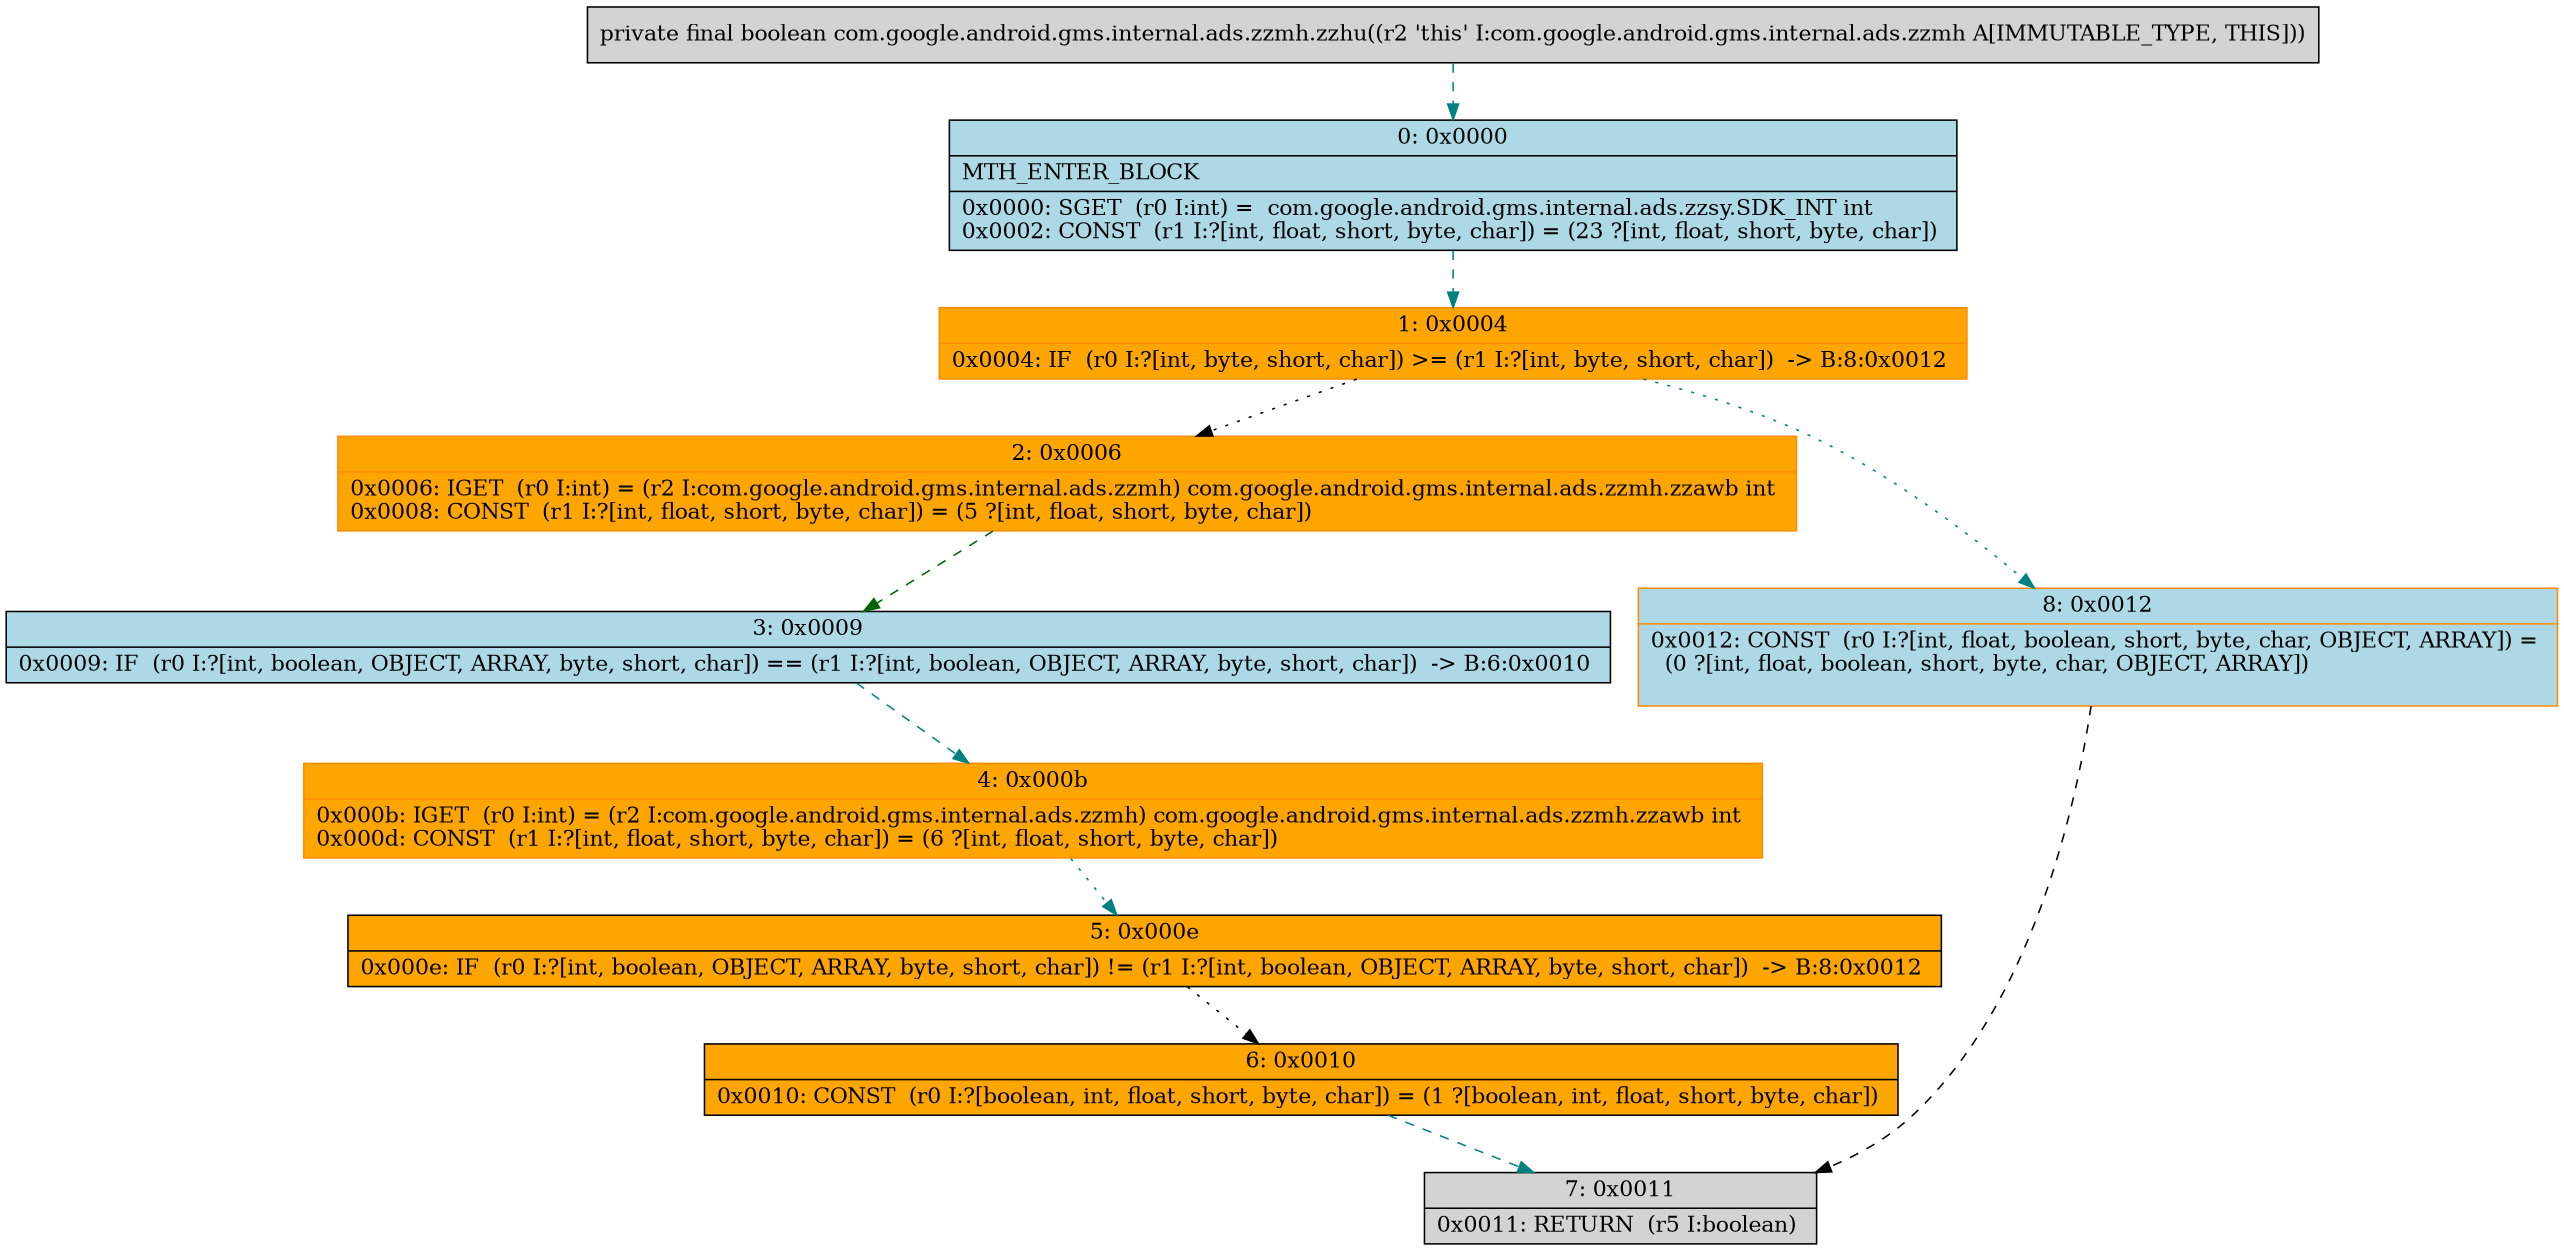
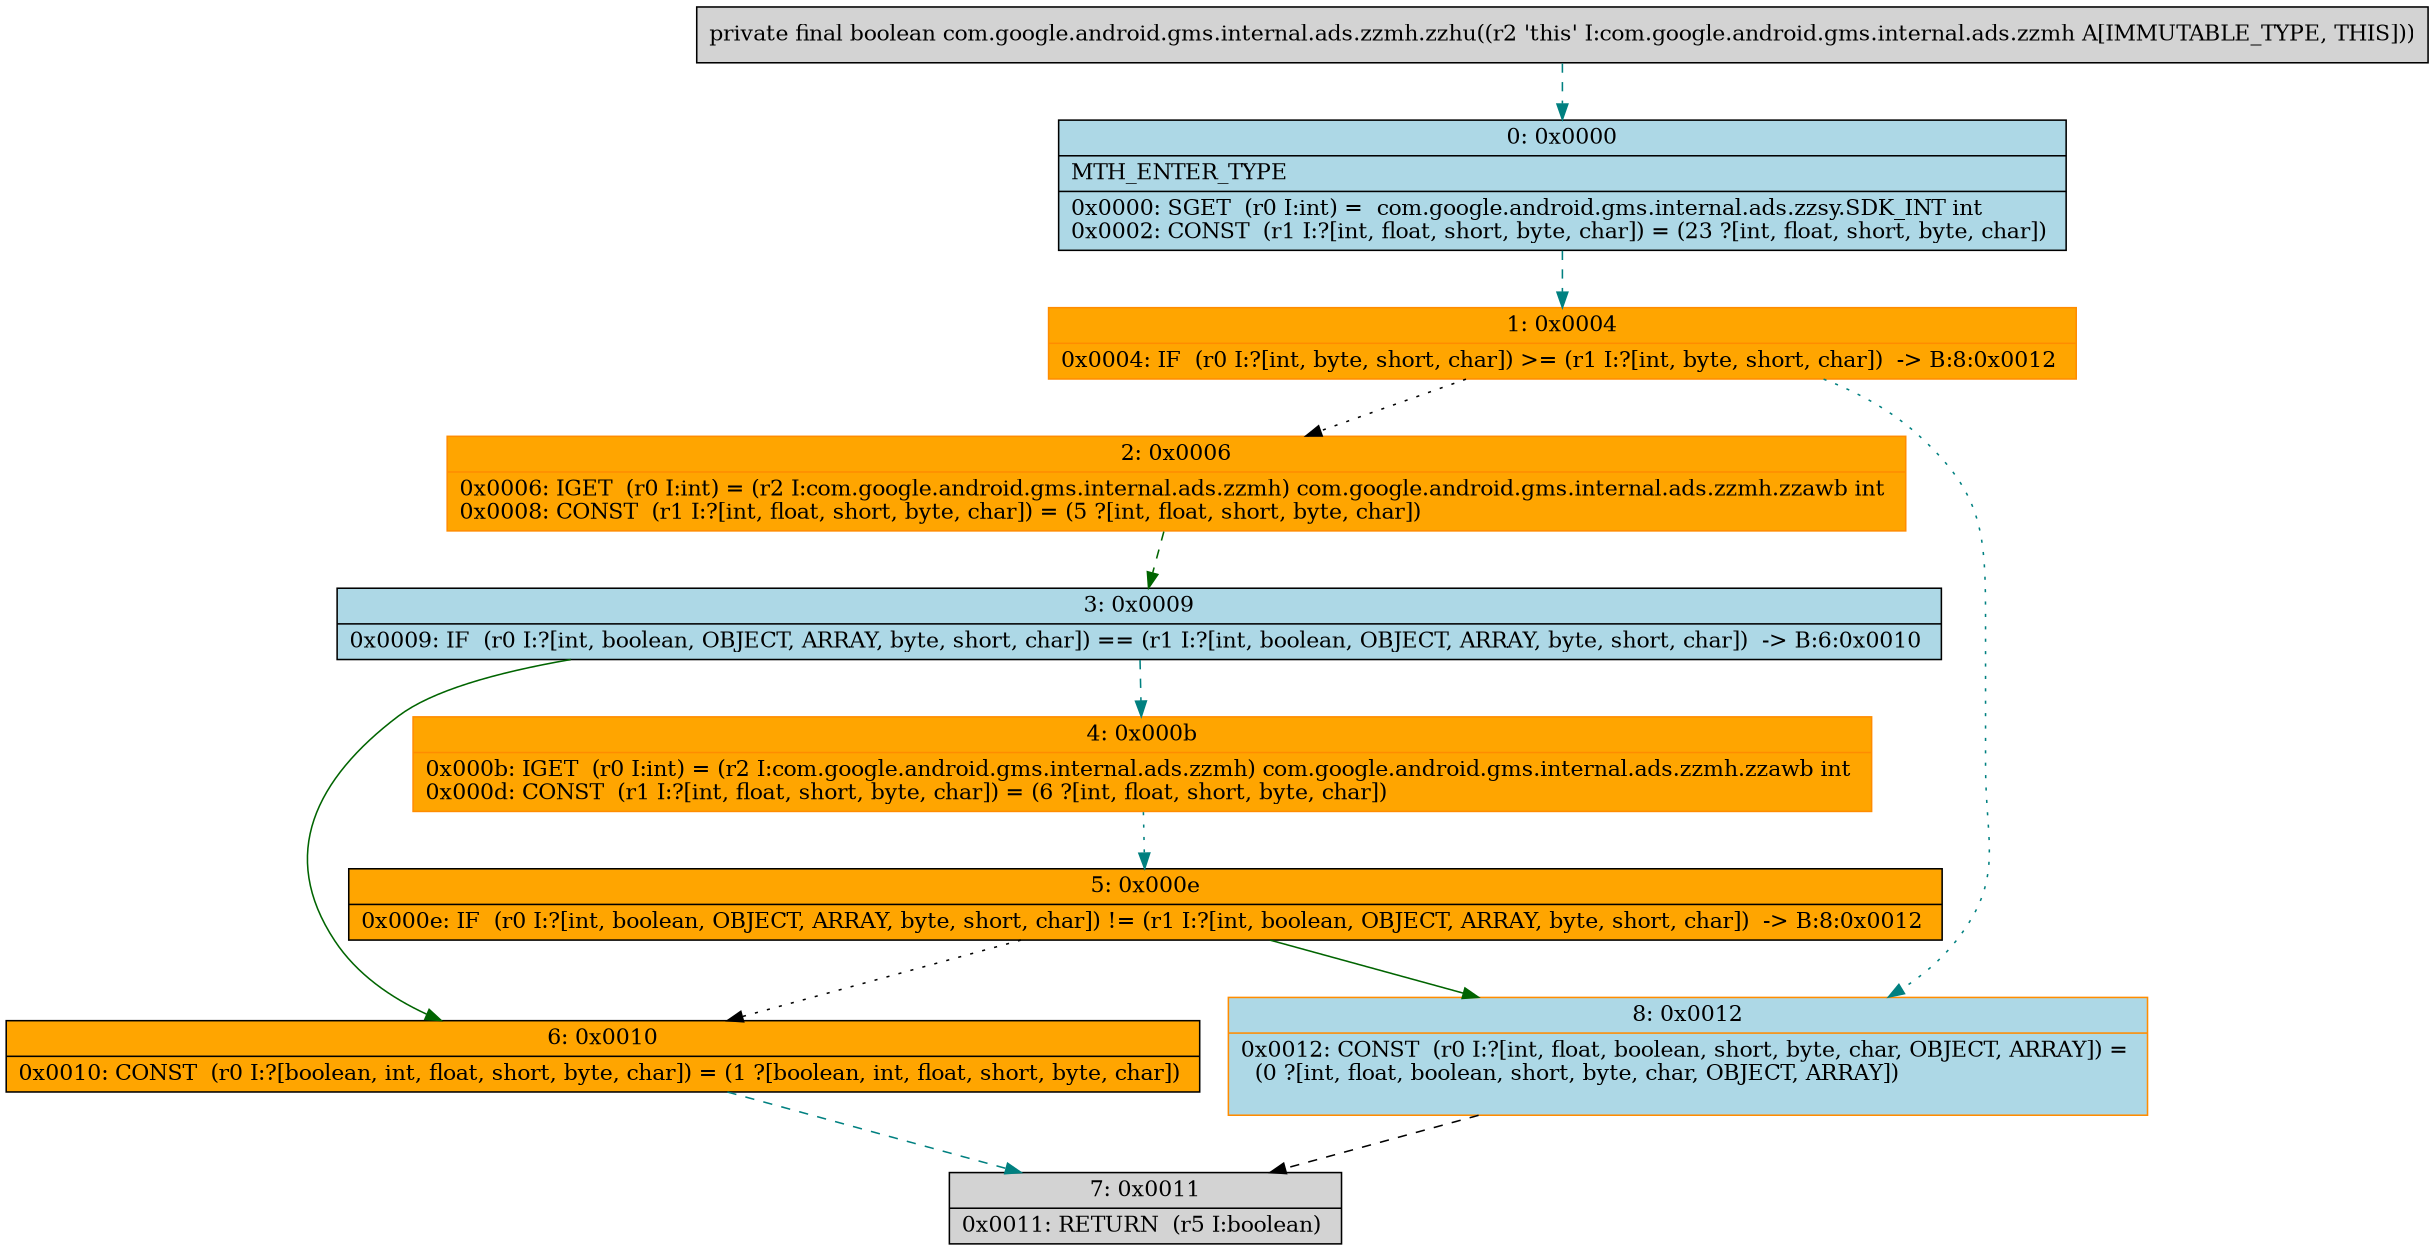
node "0: 0x0000": text "MTH_ENTER_BLOCK" -> "MTH_ENTER_TYPE"
edge "3: 0x0009" -> "6: 0x0010": added
edge "5: 0x000e" -> "8: 0x0012": added
